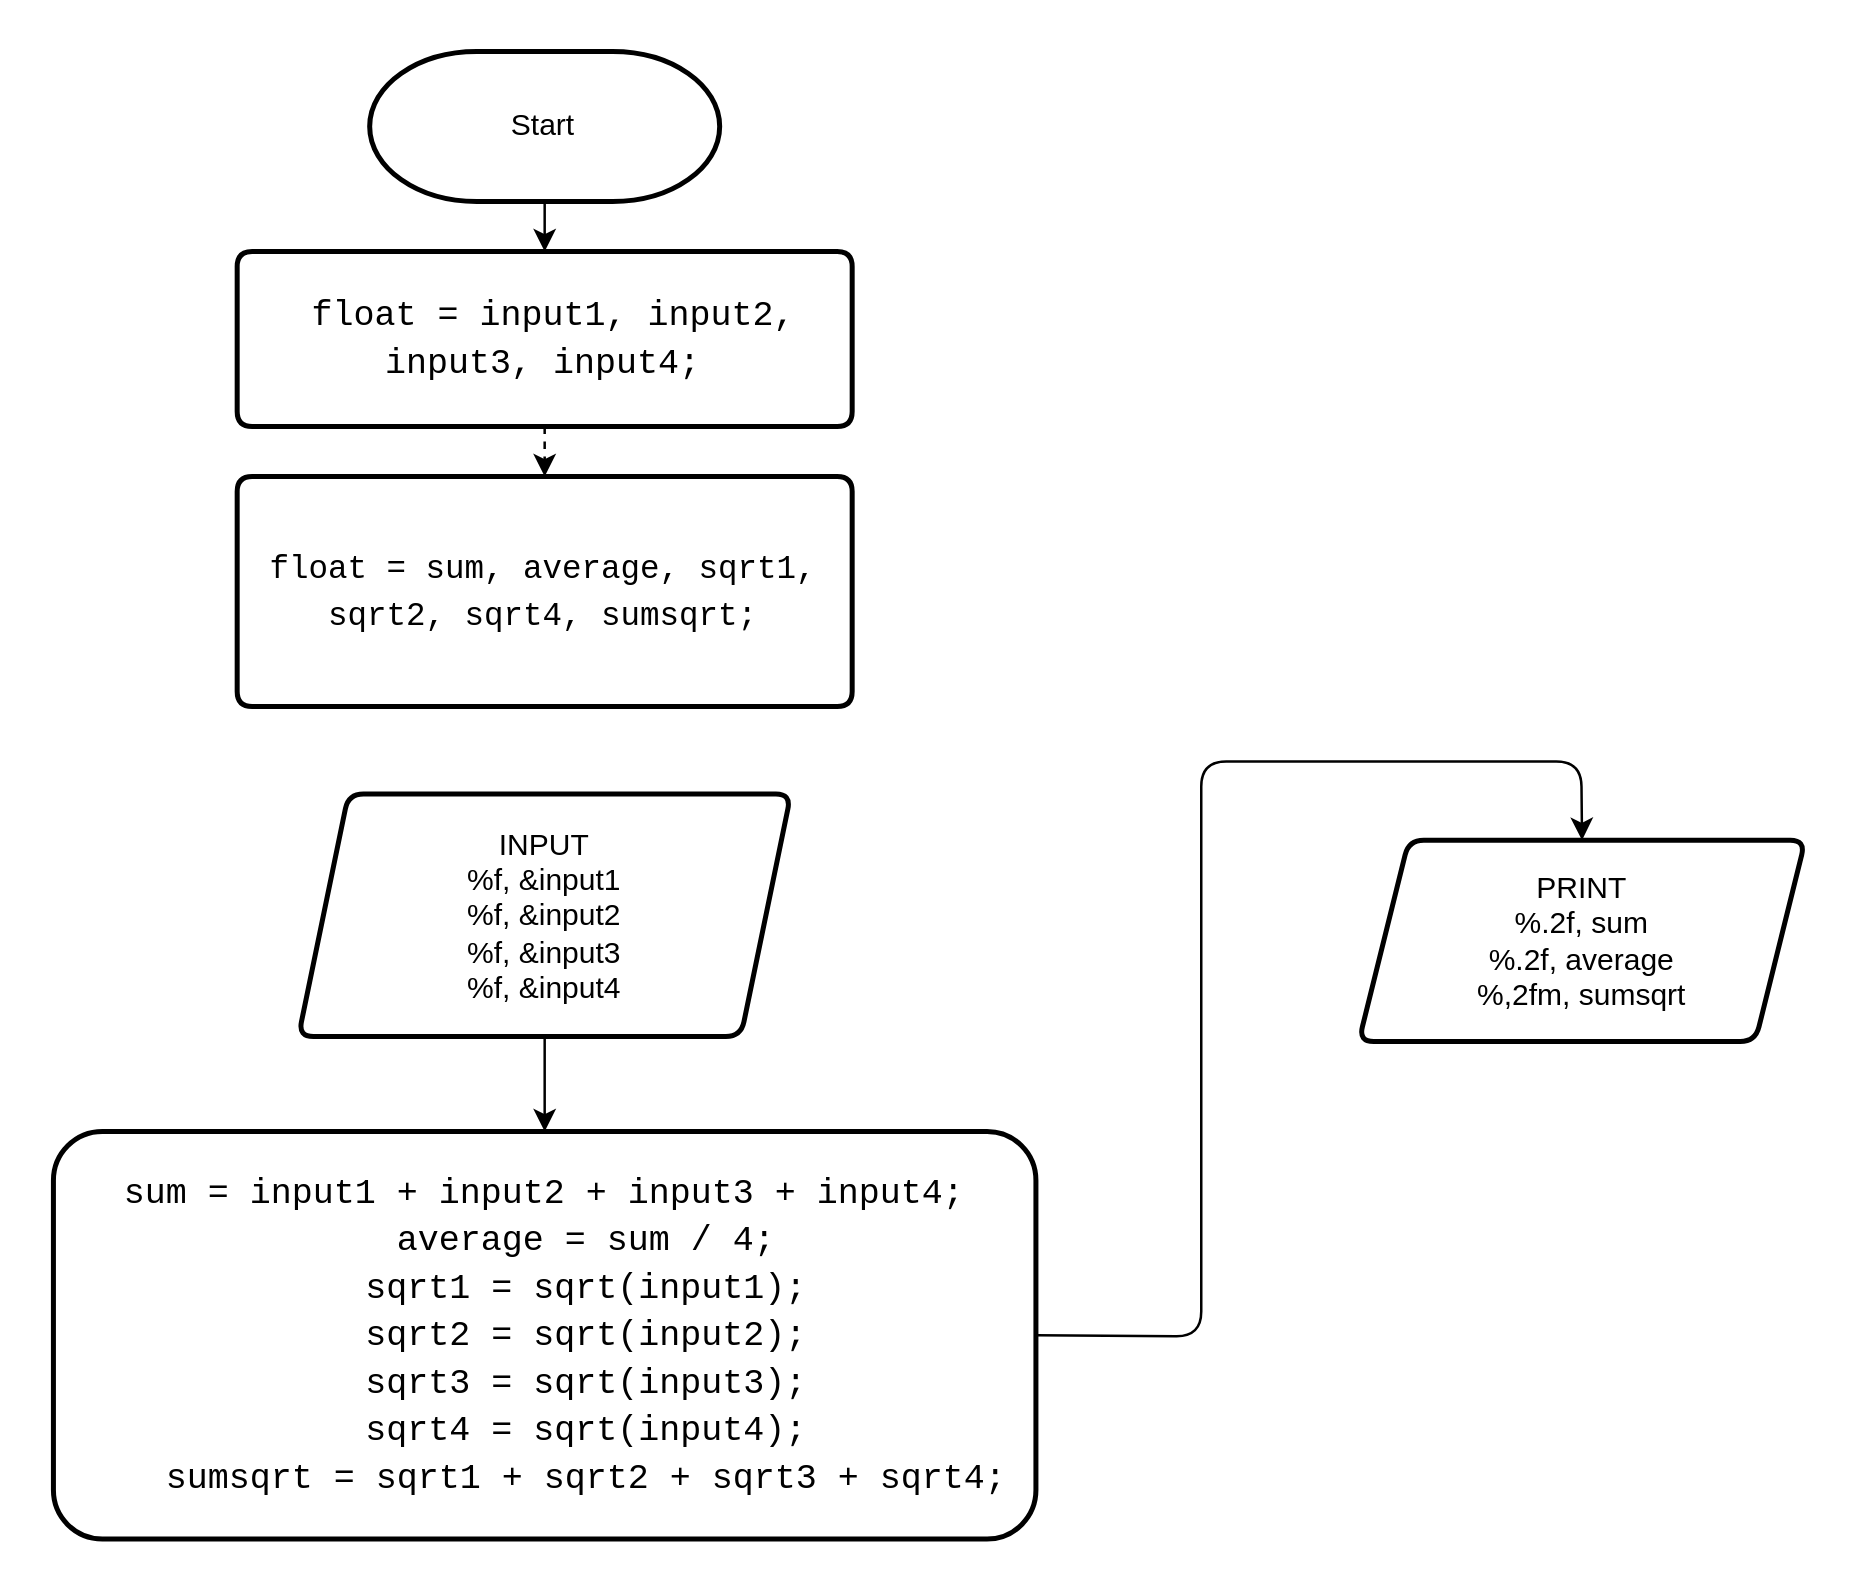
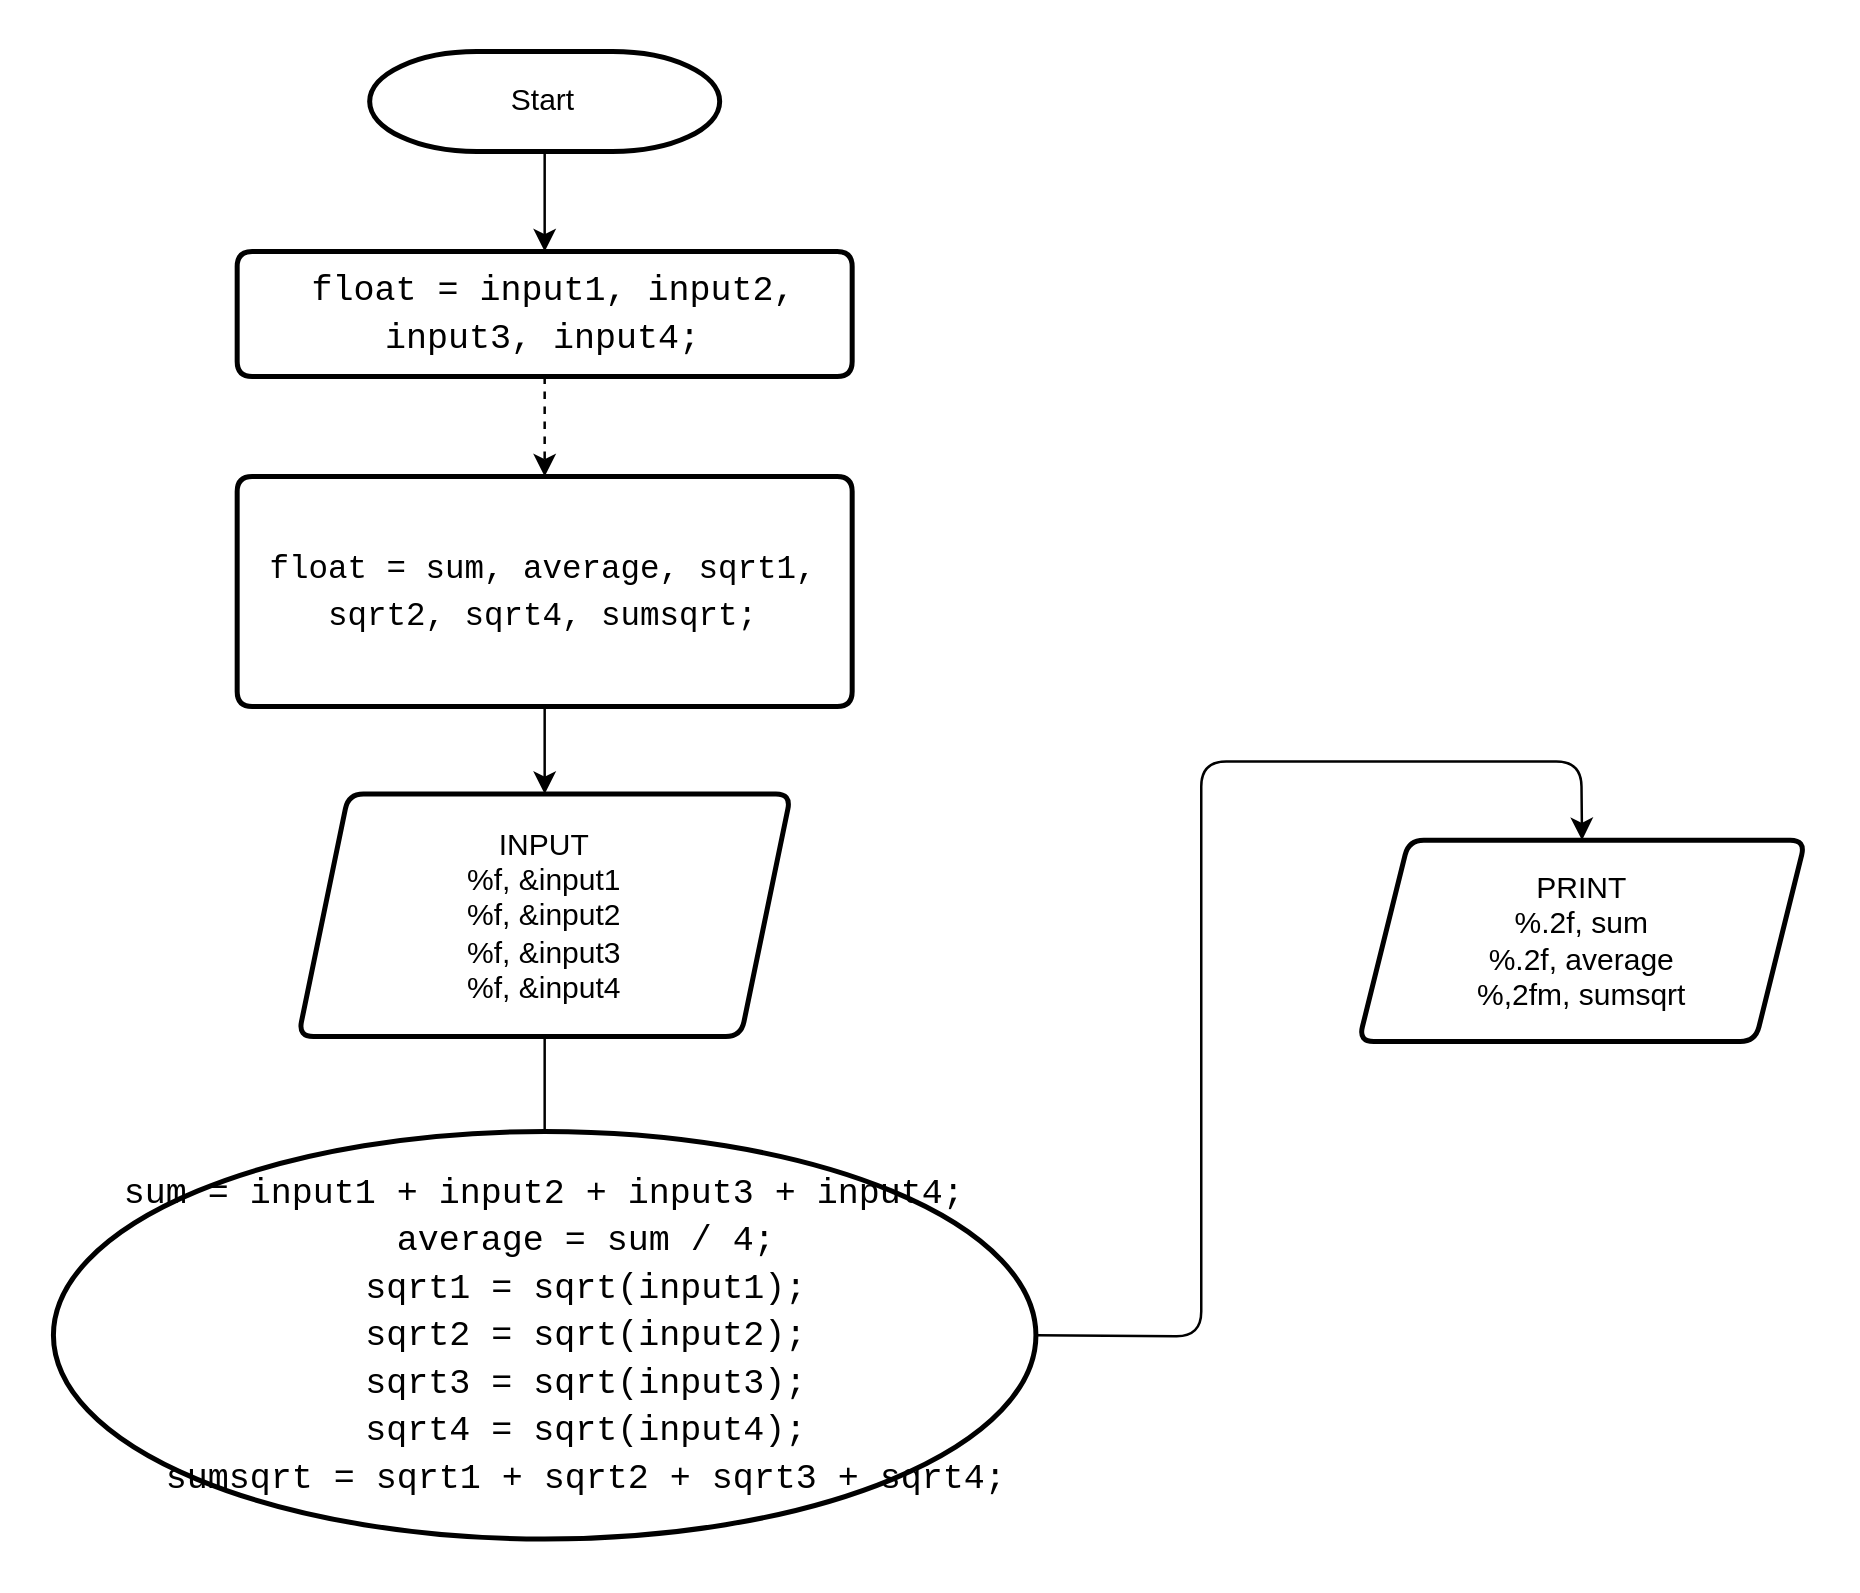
node "Start": size 350x150 -> 350x100
node "float = input1, input2, input3, input4;": size 615x175 -> 615x125
edge "float = sum, average, sqrt1, sqrt2, sqrt4, sumsqrt;" -> "INPUT %f, &input1 %f, &input2 %f, &input3 %f, &input4": added
edge "INPUT %f, &input1 %f, &input2 %f, &input3 %f, &input4" -> "sum = input1 + input2 + input3 + input4; average = sum / 4; sqrt1 = sqrt(input1); sqrt2 = sqrt(input2); sqrt3 = sqrt(input3); sqrt4 = sqrt(input4); sumsqrt = sqrt1 + sqrt2 + sqrt3 + sqrt4;": arrowhead classic -> none
node "sum = input1 + input2 + input3 + input4; average = sum / 4; sqrt1 = sqrt(input1); sqrt2 = sqrt(input2); sqrt3 = sqrt(input3); sqrt4 = sqrt(input4); sumsqrt = sqrt1 + sqrt2 + sqrt3 + sqrt4;": shape rounded rectangle -> ellipse
